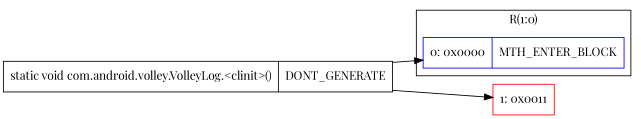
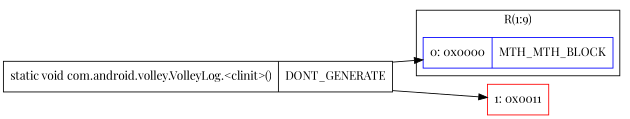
cluster "R(1:0)": label "R(1:0)" -> "R(1:9)"
node "0: 0x0000": text "MTH_ENTER_BLOCK" -> "MTH_MTH_BLOCK"
